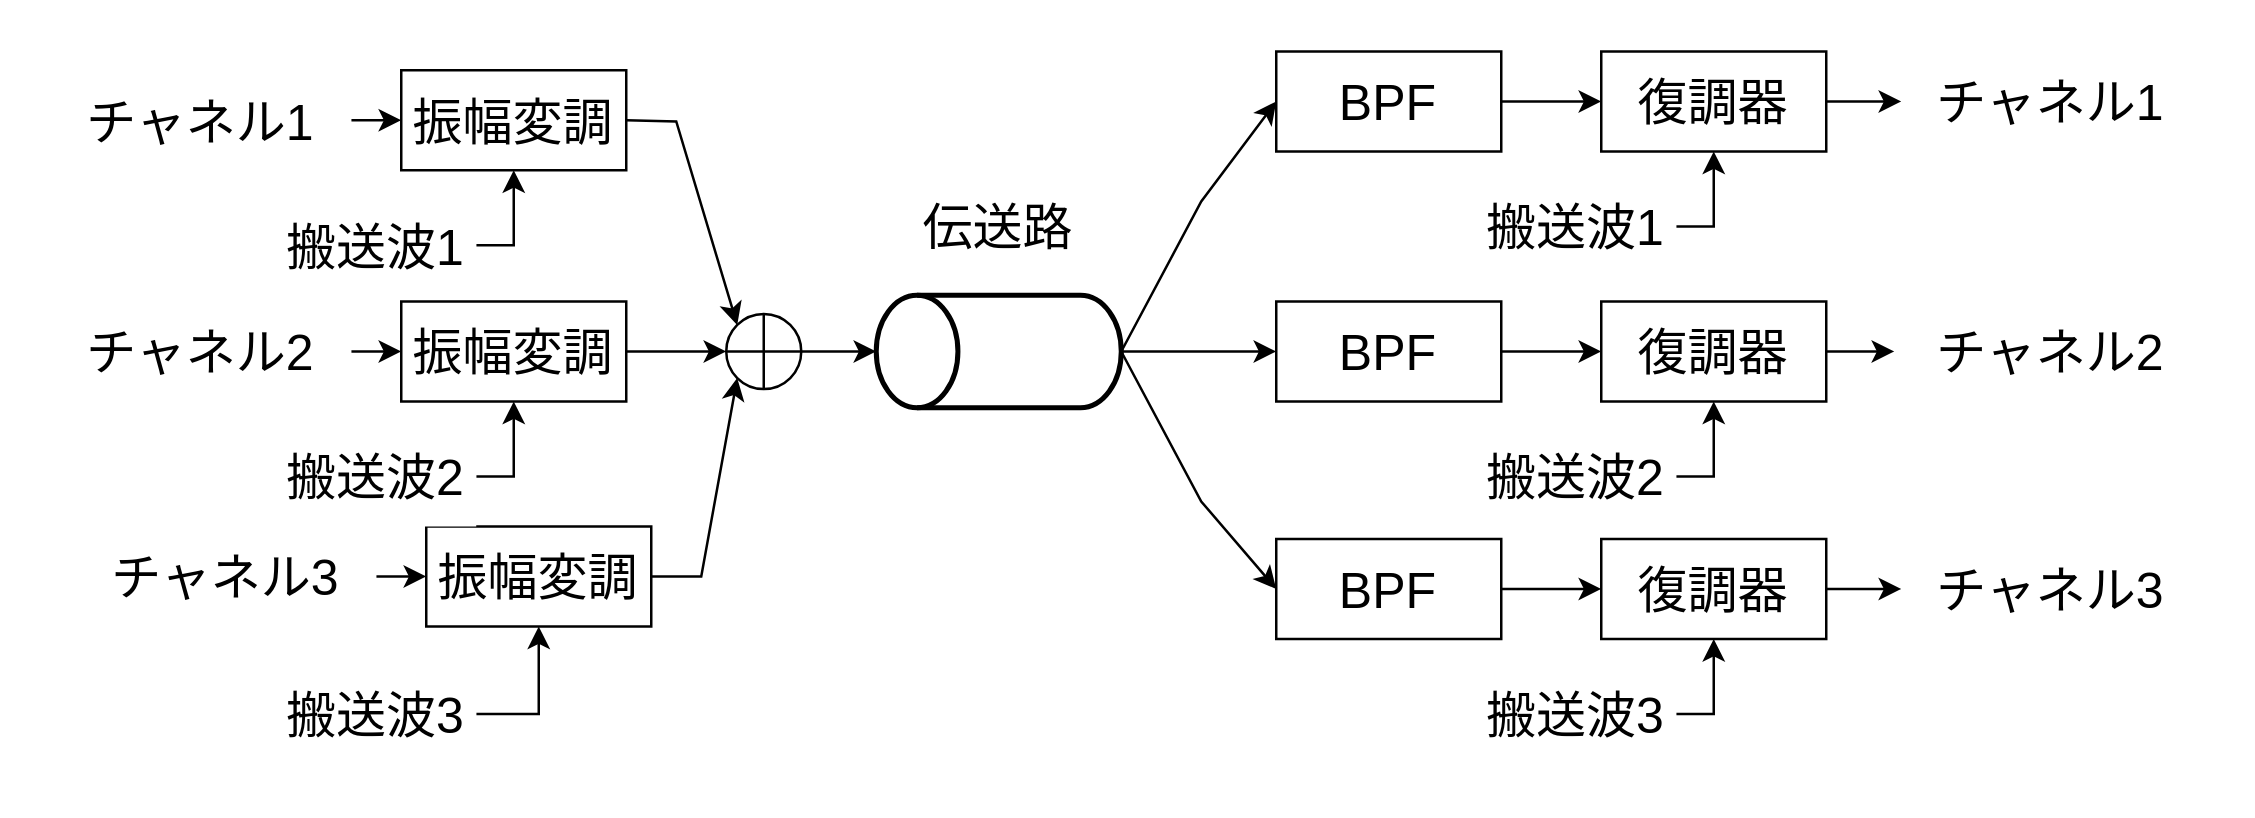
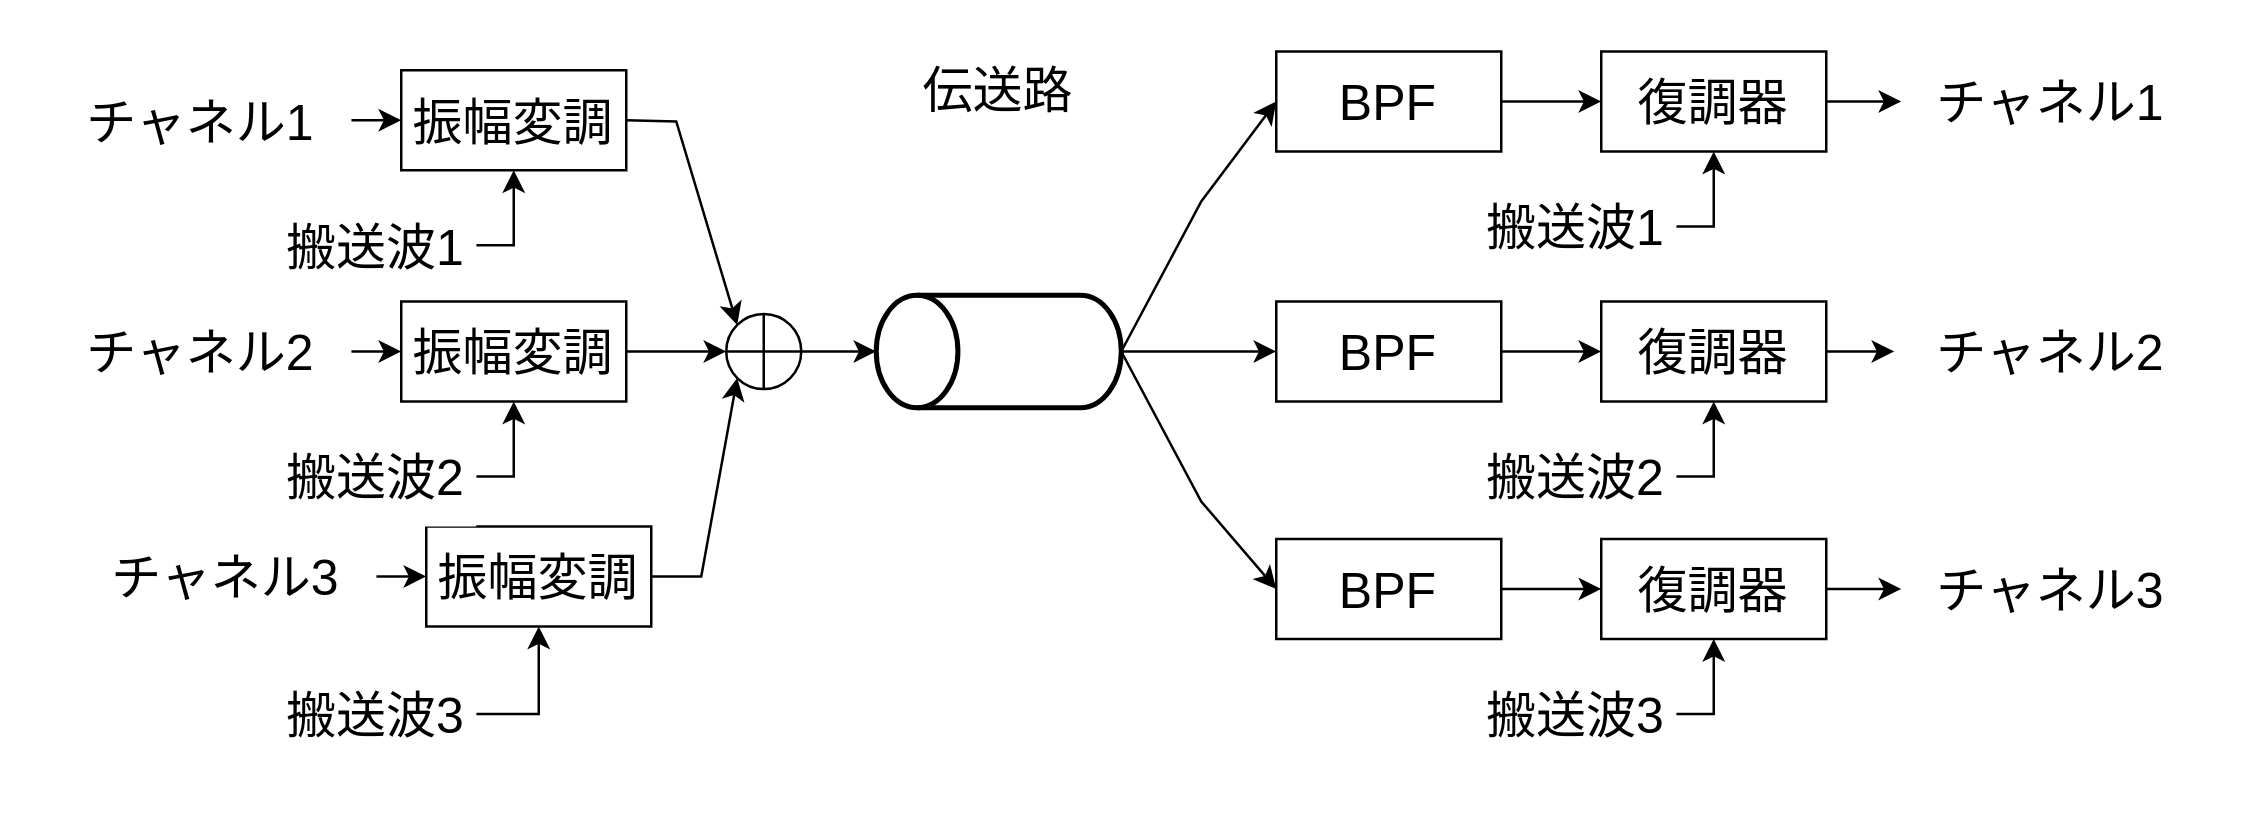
node "伝送路": moved (999, 226) -> (999, 89)
